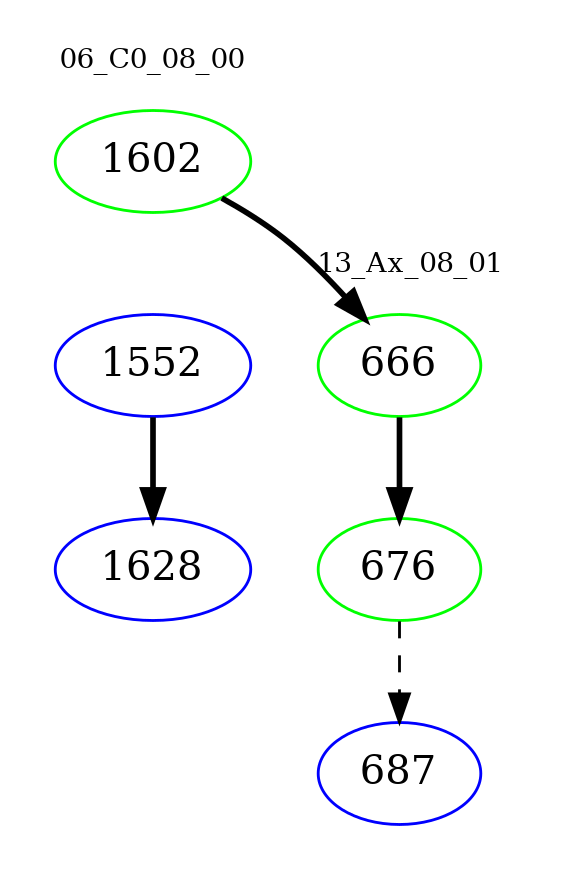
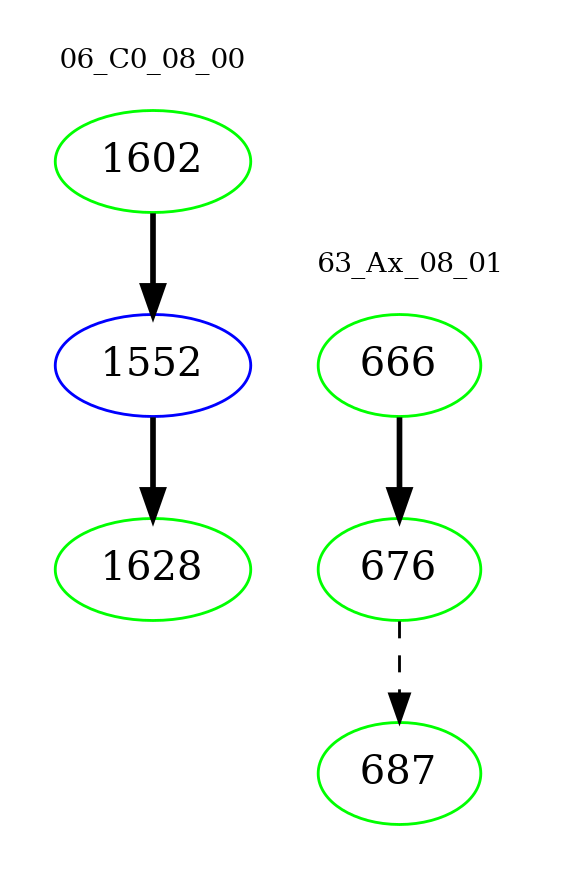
edge "1602" -> "666": now "1602" -> "1552"
cluster "13_Ax_08_01": label "13_Ax_08_01" -> "63_Ax_08_01"
node "1628": color blue -> green
node "687": color blue -> green
